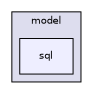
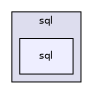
cluster "model": label "model" -> "sql"
